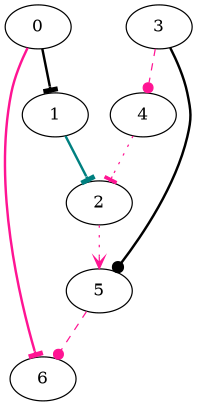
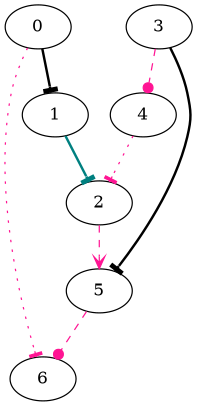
edge "3" -> "5": arrowhead dot -> tee
edge "0" -> "6": style bold -> dotted
edge "2" -> "5": style dotted -> dashed
